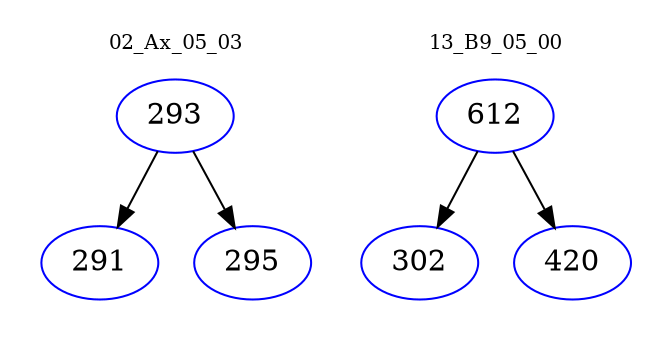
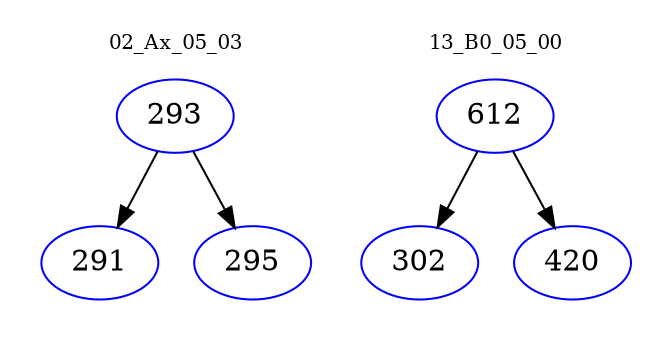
cluster "13_B9_05_00": label "13_B9_05_00" -> "13_B0_05_00"
